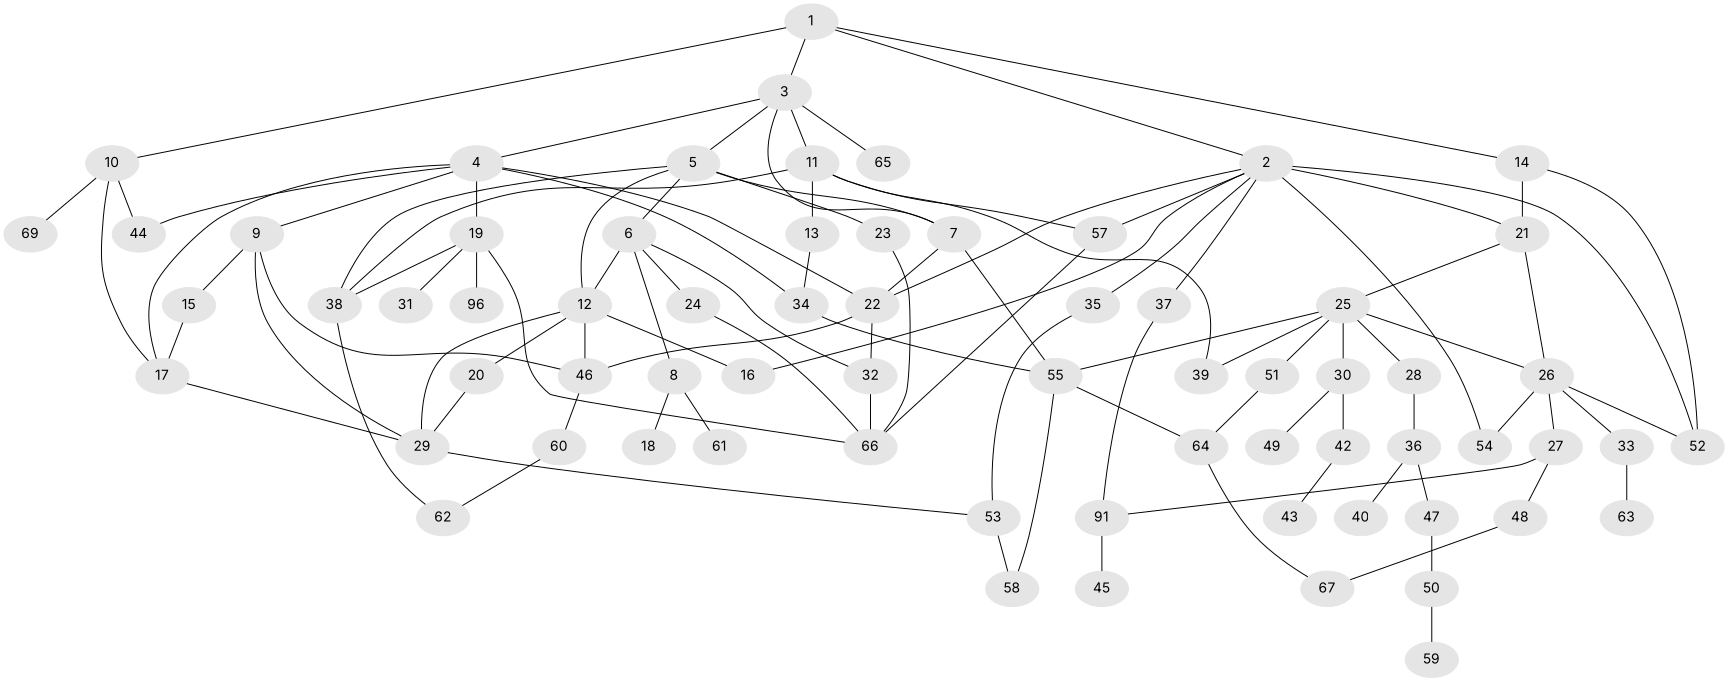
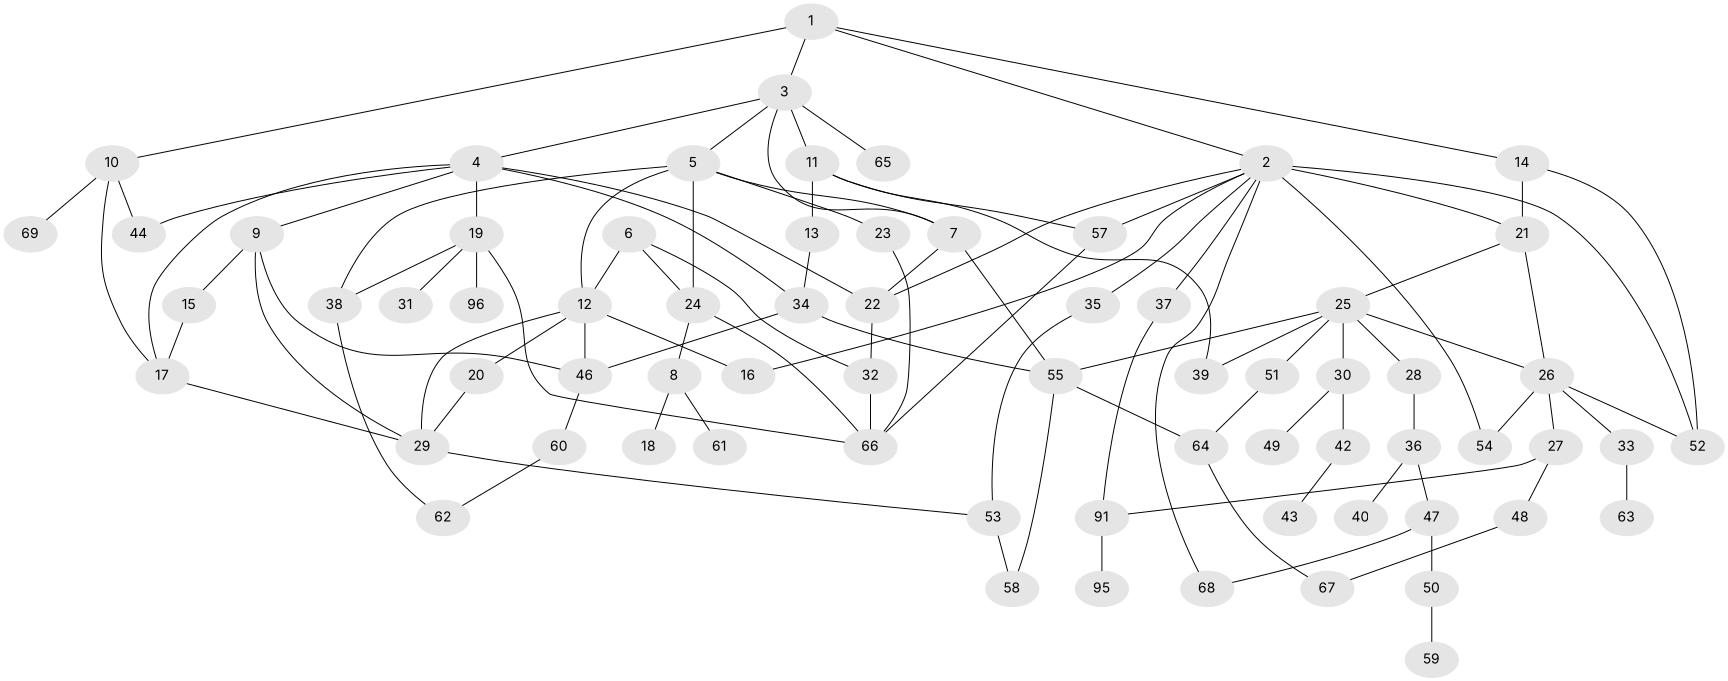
edge "11" -- "38": removed
edge "5" -- "6": now "5" -- "24"
edge "6" -- "8": now "24" -- "8"
edge "22" -- "46": now "34" -- "46"
node "45": label "45" -> "95"
node "68": added
